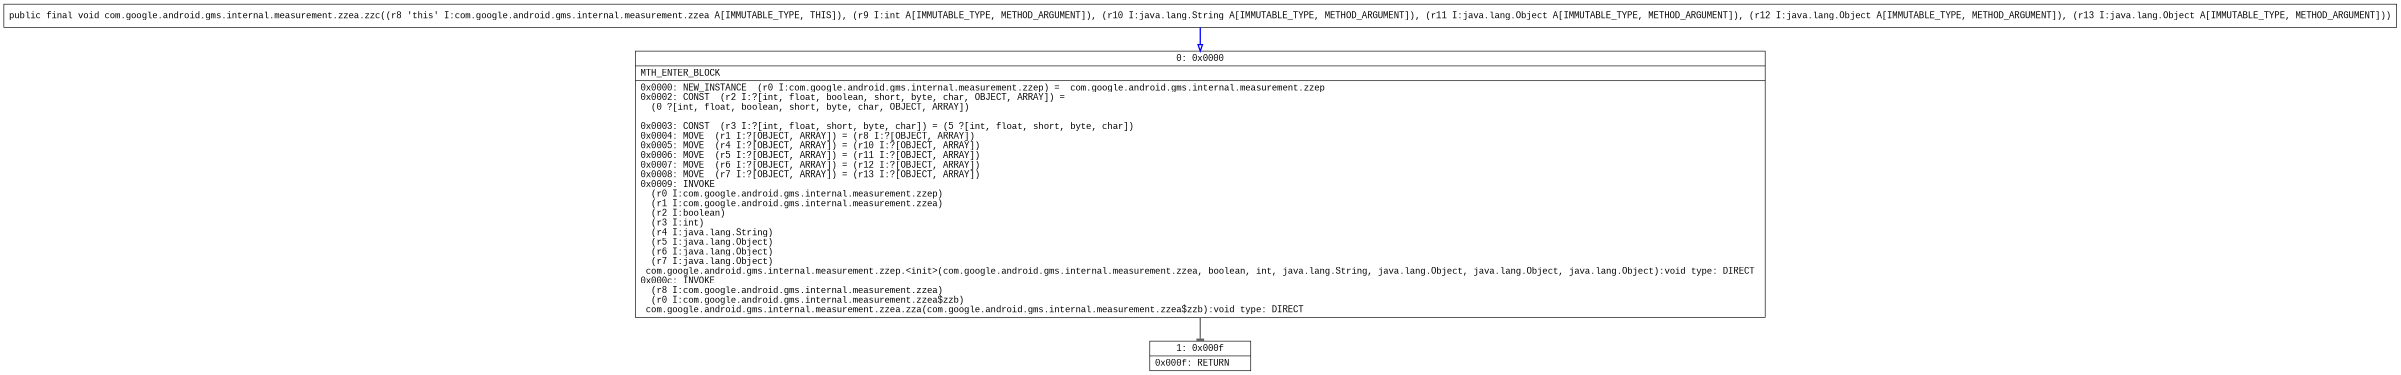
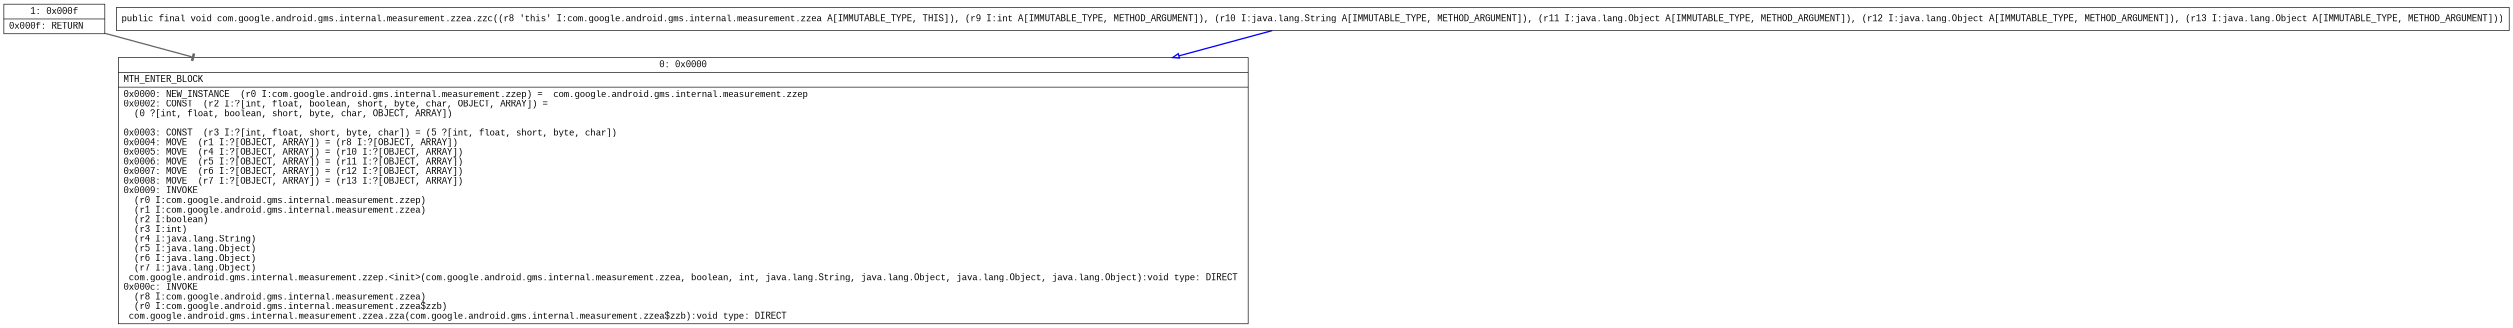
edge "0: 0x0000" -> "1: 0x000f": reversed
